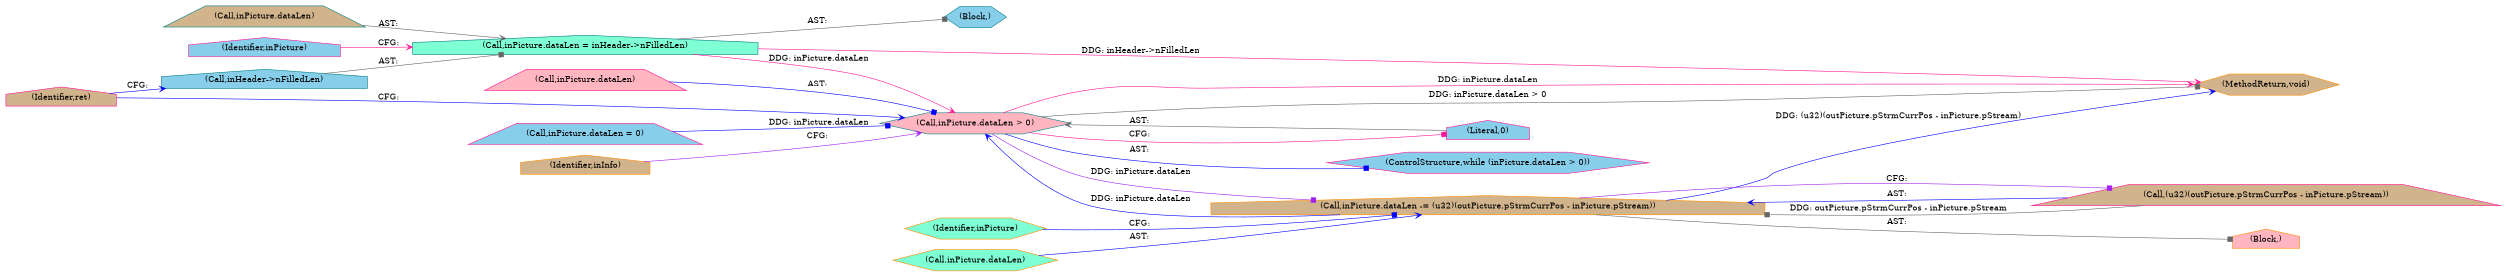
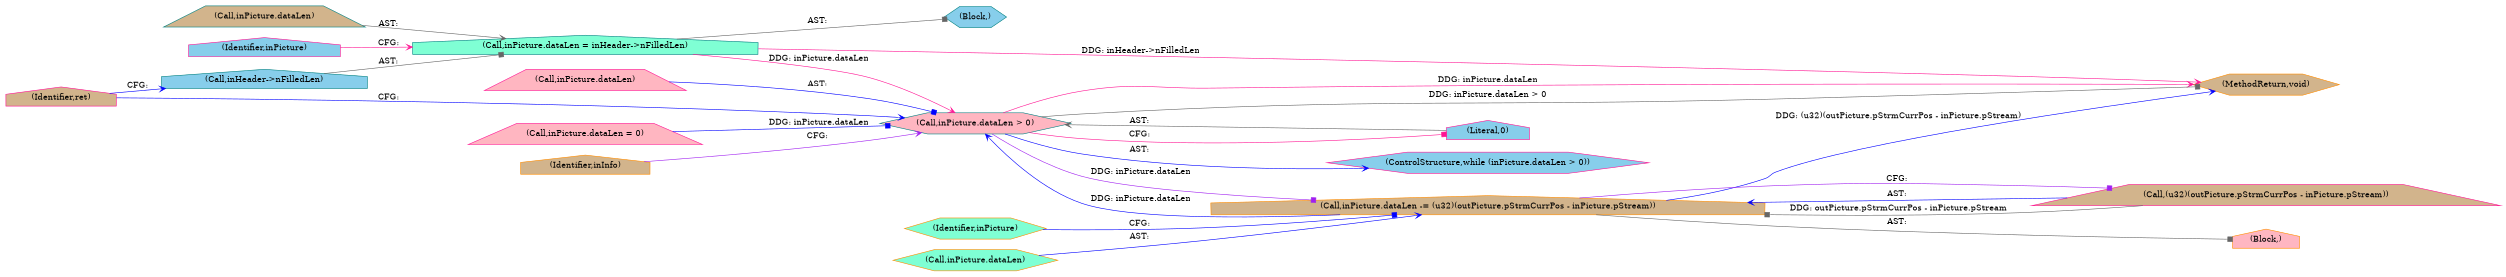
node "(Call,inPicture.dataLen = 0)": fillcolor skyblue -> lightpink
edge "(Call,inPicture.dataLen > 0)" -> "(ControlStructure,while (inPicture.dataLen > 0))": arrowhead box -> vee
